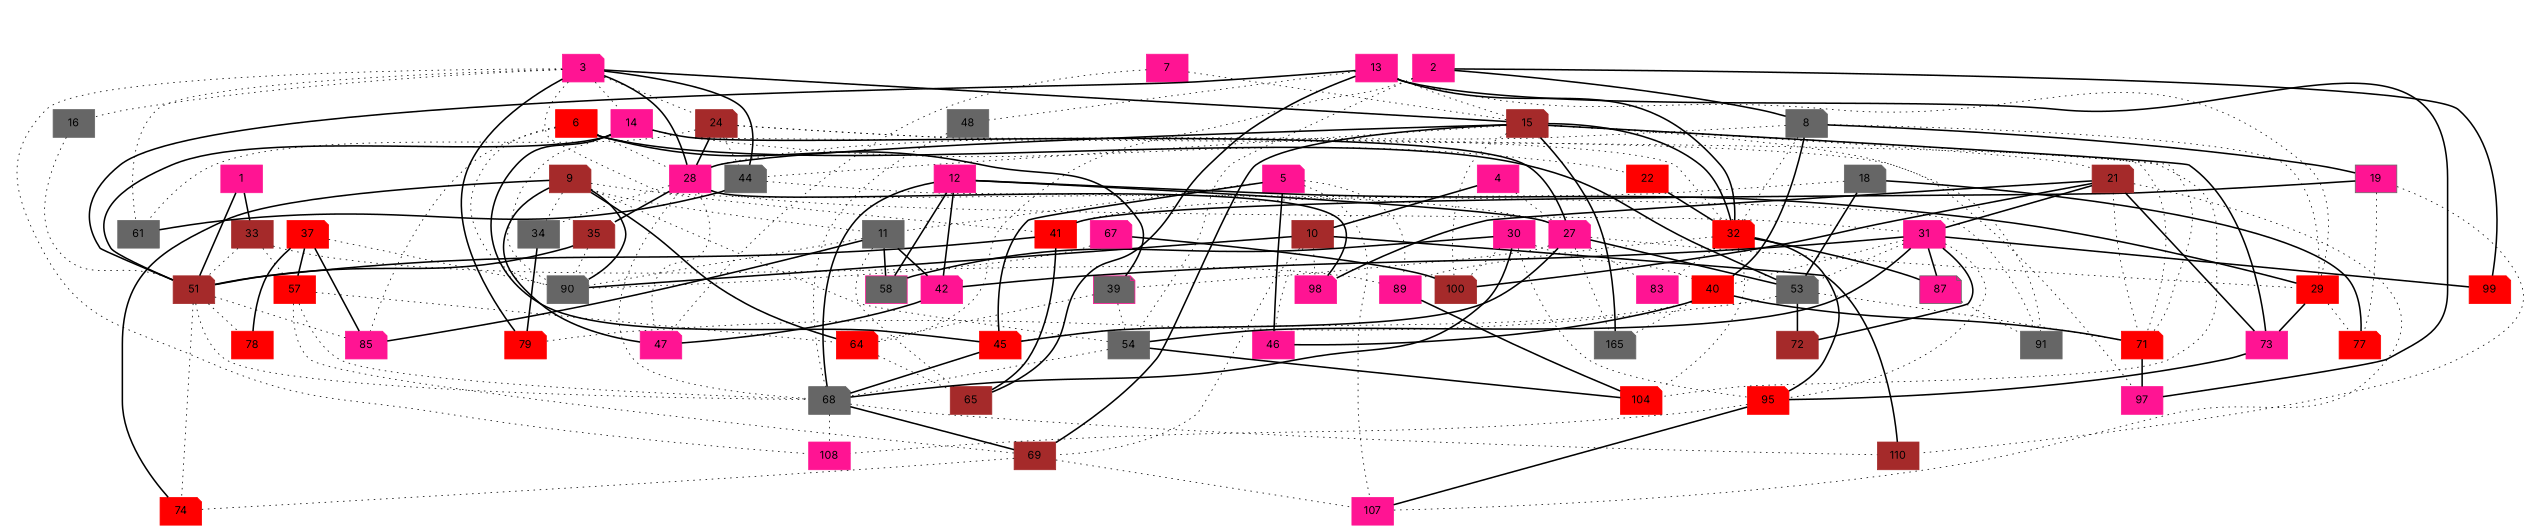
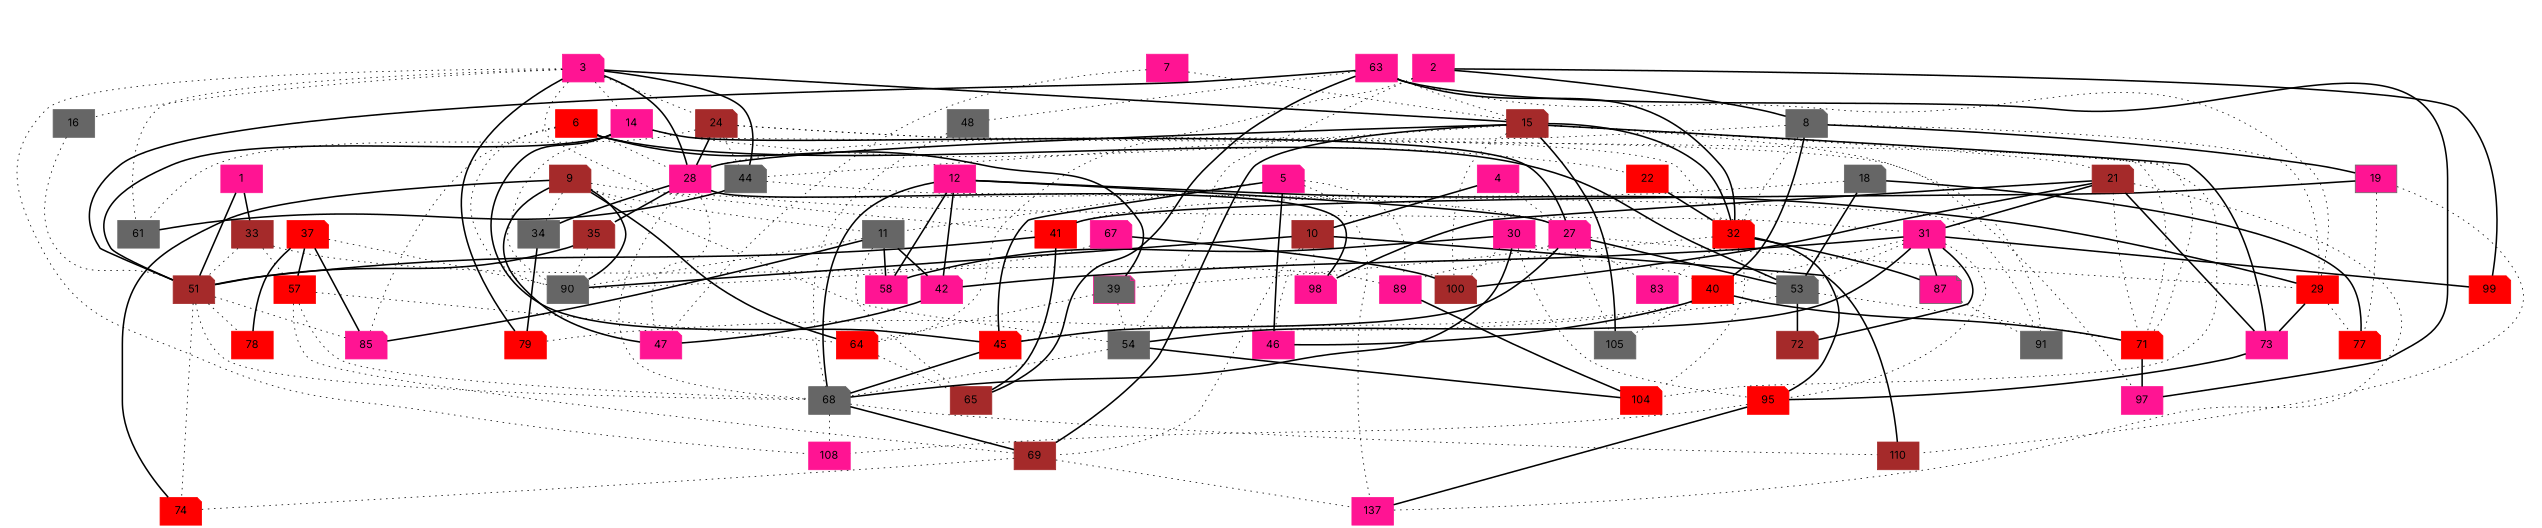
node "13": label "13" -> "63"
edge "28" -- "34": style dotted -> bold
node "58": fillcolor gray40 -> deeppink
node "165": label "165" -> "105"
node "107": label "107" -> "137"
